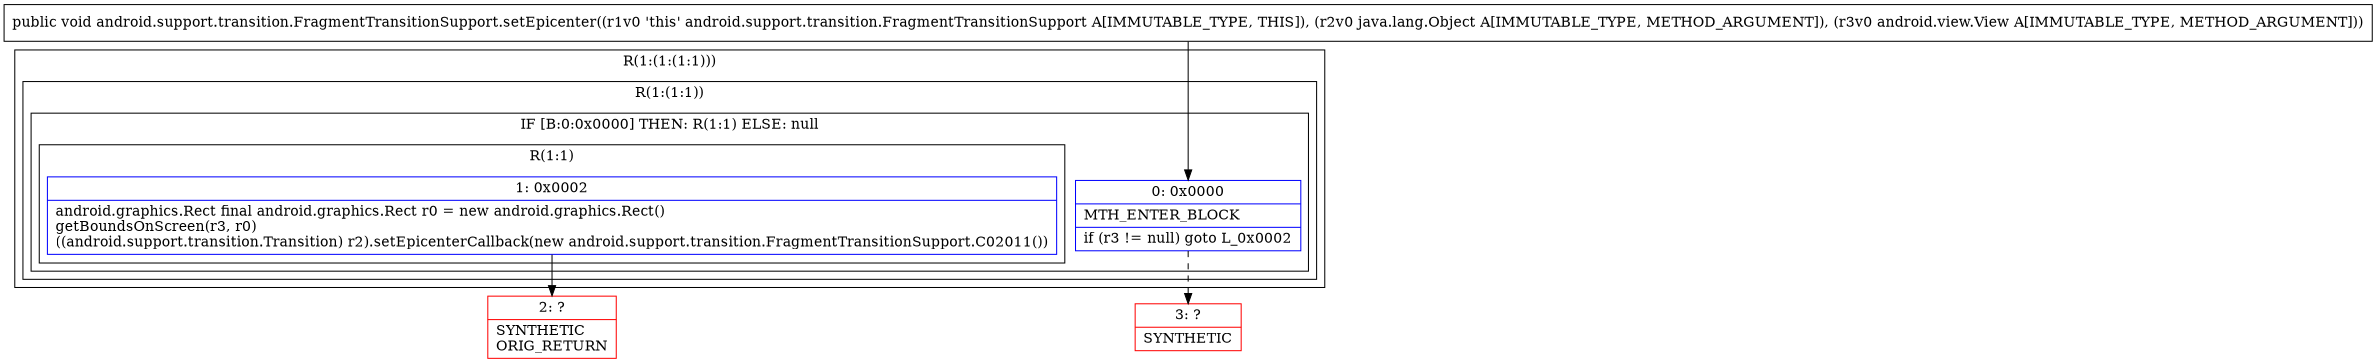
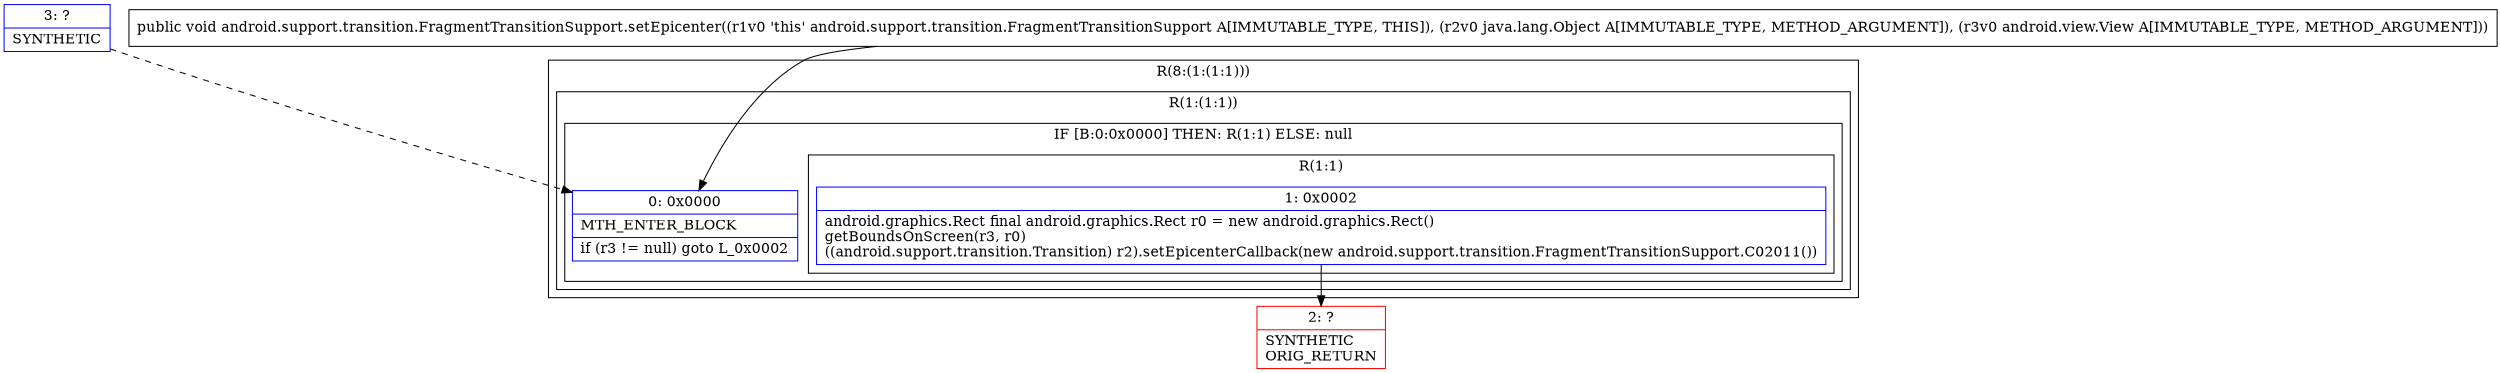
cluster "R(1:(1:(1:1)))": label "R(1:(1:(1:1)))" -> "R(8:(1:(1:1)))"
edge "0: 0x0000" -> "3: ?": reversed
node "3: ?": color red -> blue
